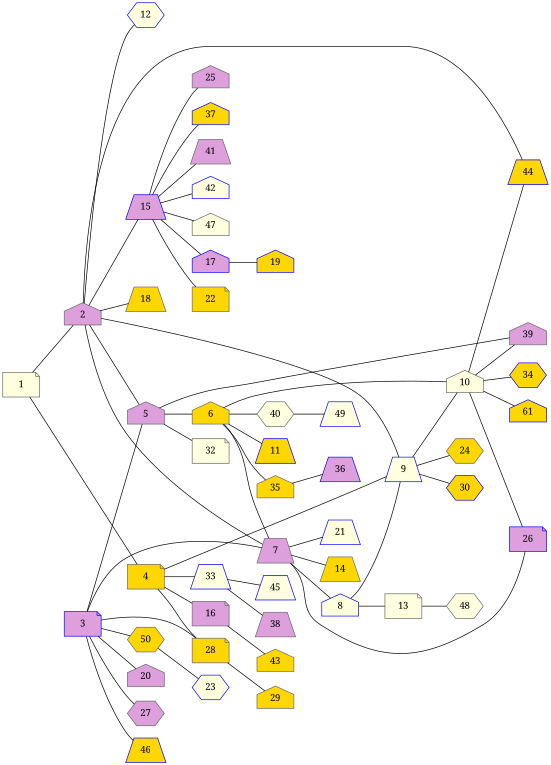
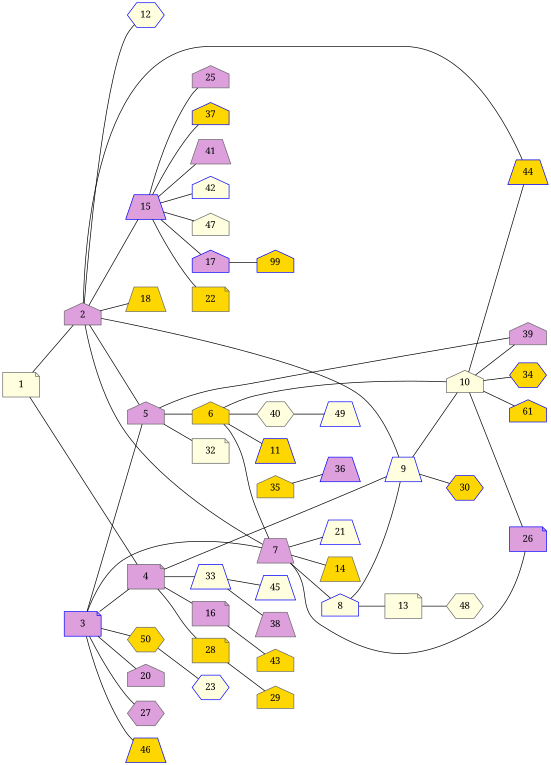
node "19": label "19" -> "99"
node "24": removed
edge "6" -- "35": removed
node "4": fillcolor gold -> plum
edge "3" -- "28": now "3" -- "4"
